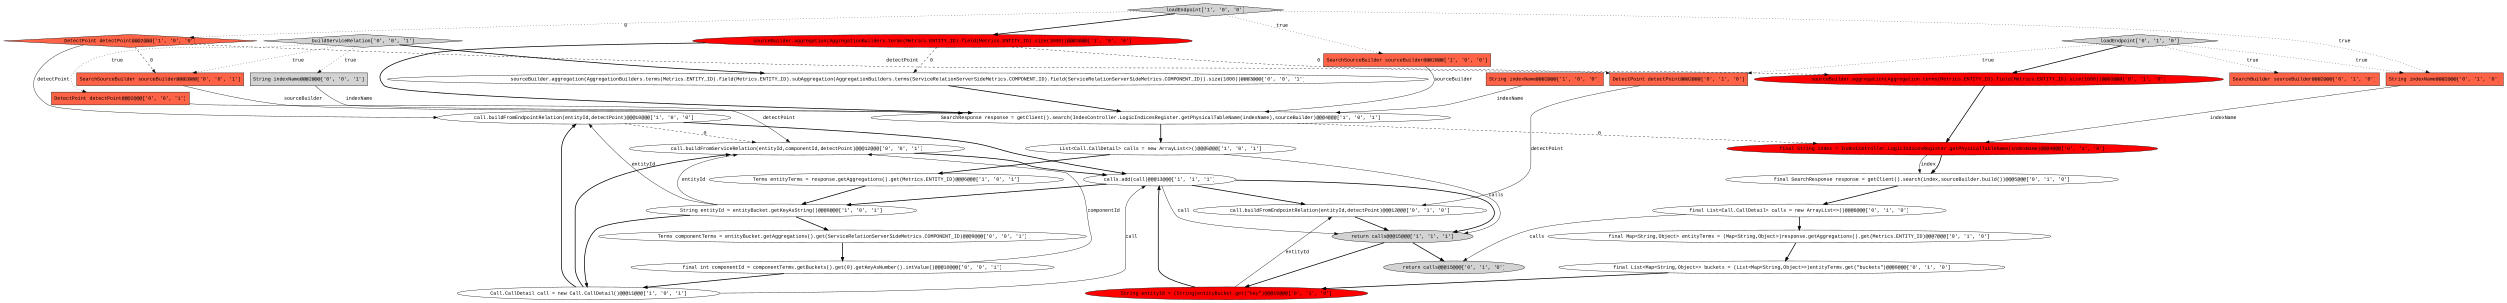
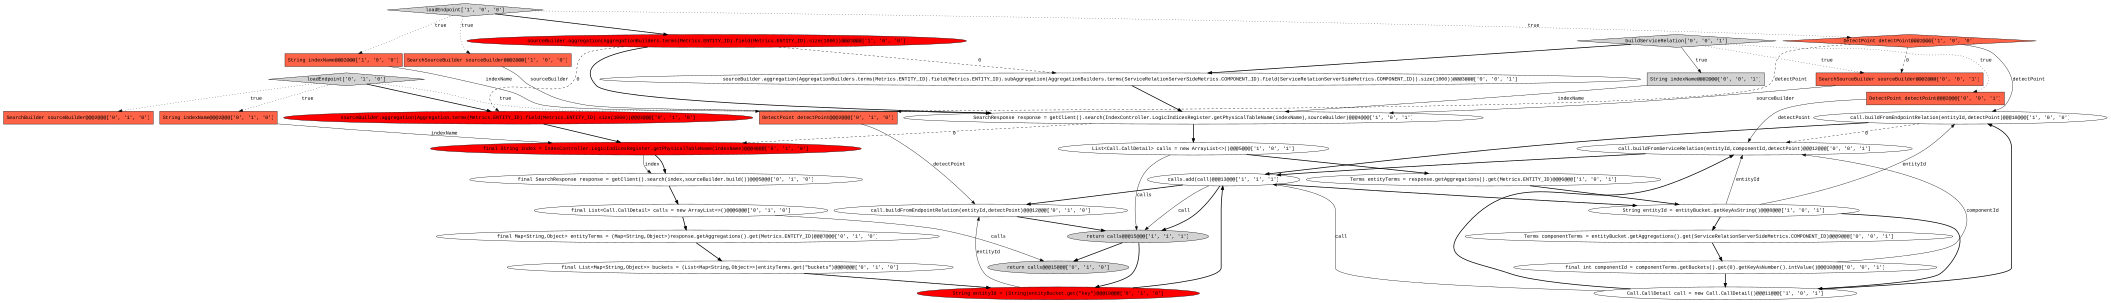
edge "loadEndpoint['1', '0', '0']" -> "String indexName@@@2@@@['0', '1', '0']": now "loadEndpoint['1', '0', '0']" -> "String indexName@@@2@@@['1', '0', '0']"
edge "loadEndpoint['1', '0', '0']" -> "DetectPoint detectPoint@@@2@@@['1', '0', '0']": label "0" -> "true"
edge "buildServiceRelation['0', '0', '1']" -> "String indexName@@@2@@@['0', '0', '1']": style dotted -> solid
